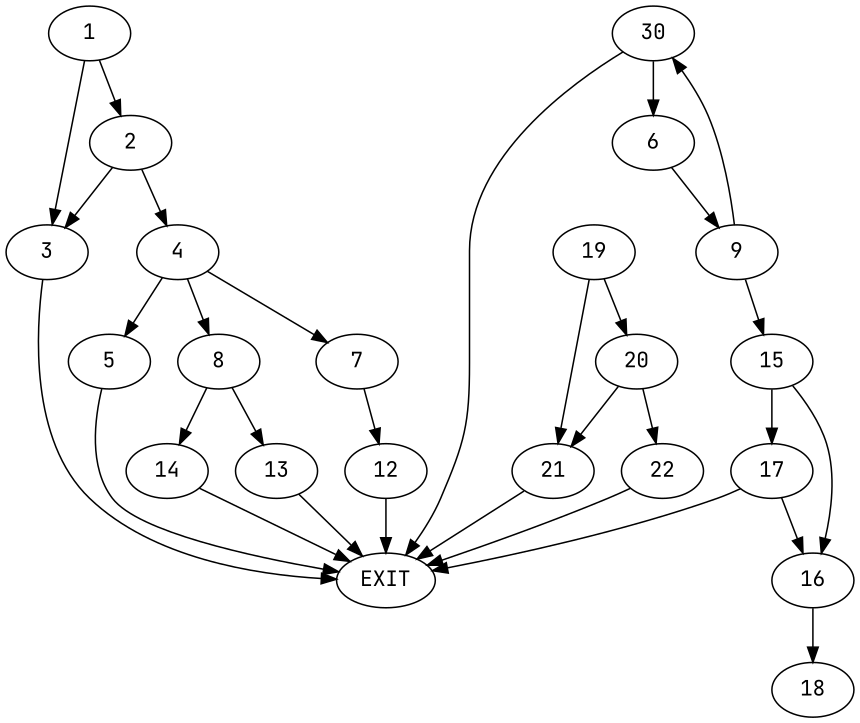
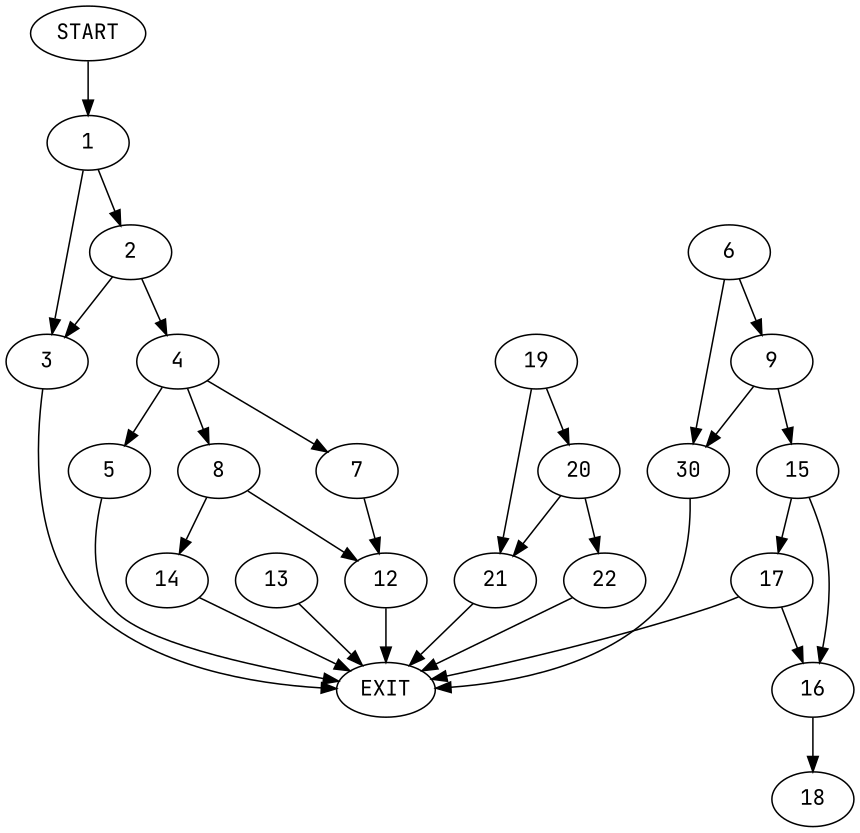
node "START": added
edge "30" -> "6": reversed
edge "8" -> "13": now "8" -> "12"
